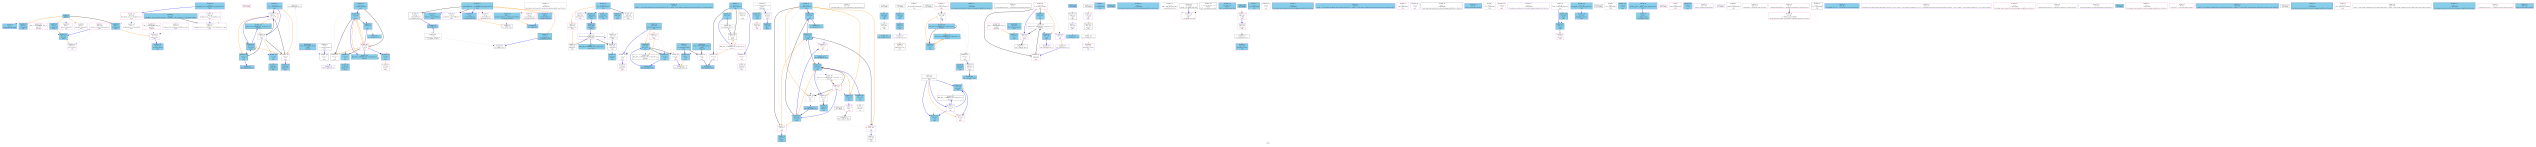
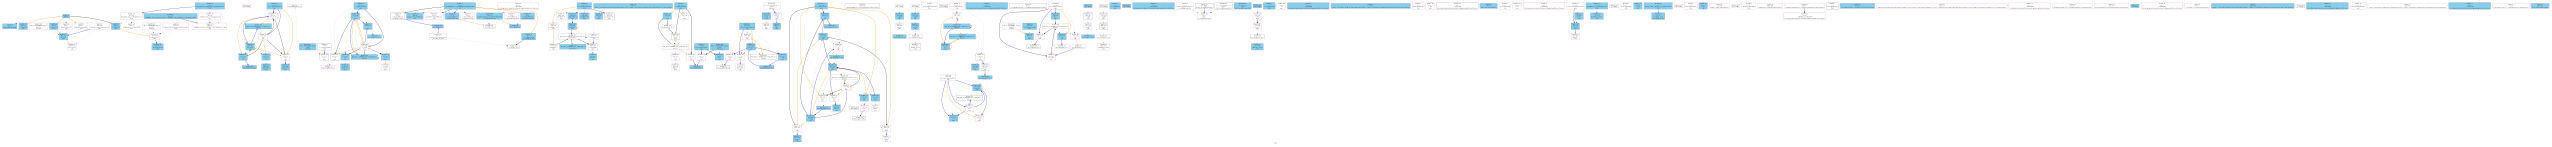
edge "NodeID: 37" -> "NodeID: 124": removed
